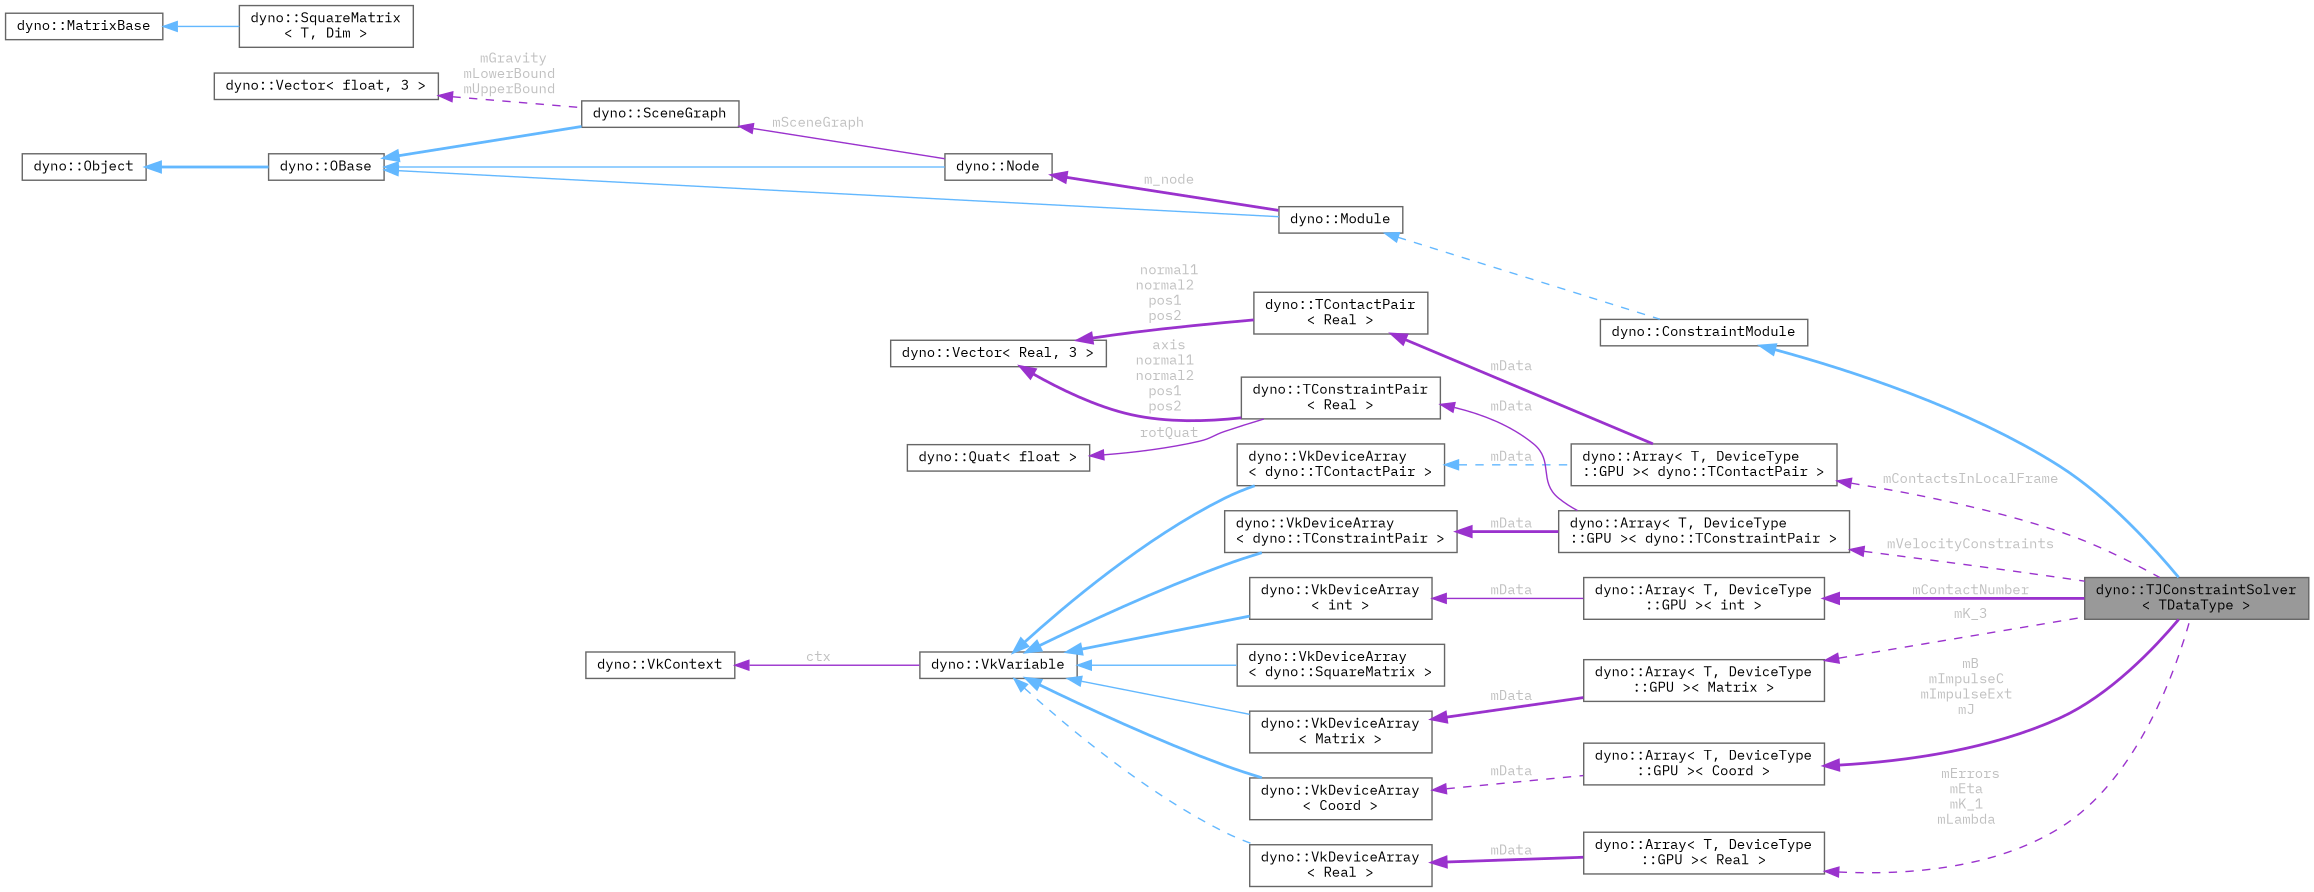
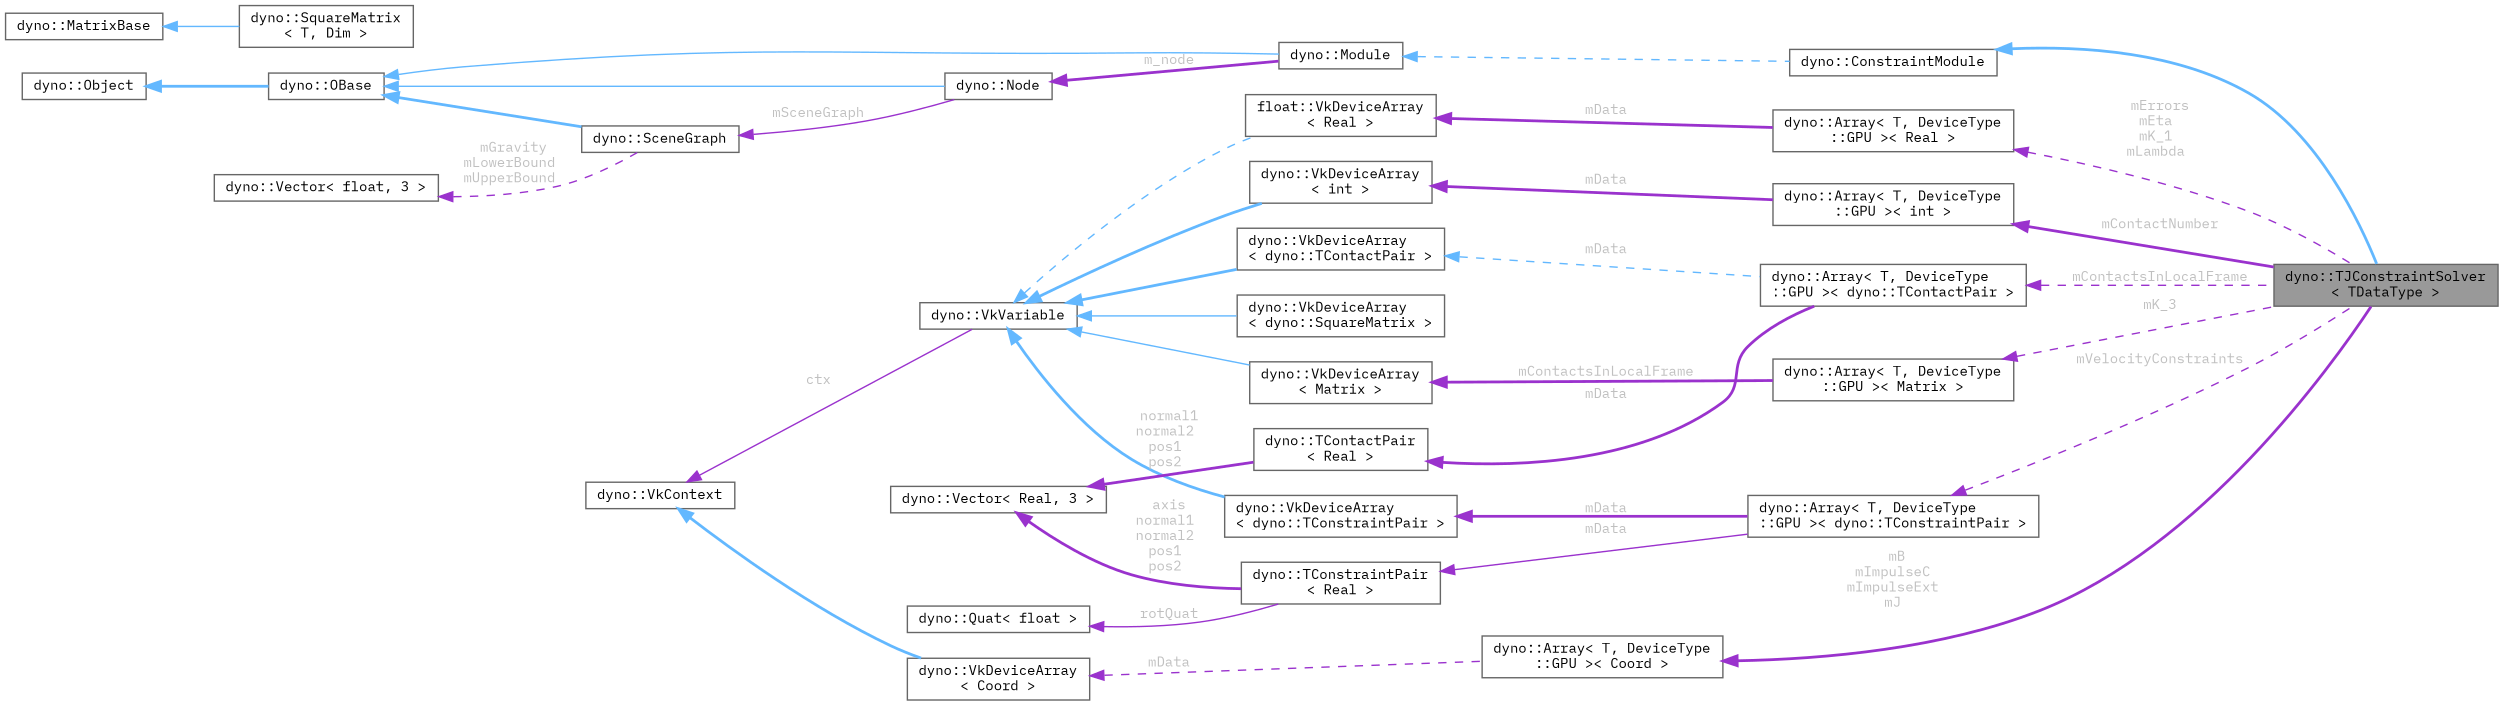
edge "dyno::Array< T, DeviceType ::GPU >< int >" -> "dyno::VkDeviceArray < int >": style solid -> bold
edge "dyno::Array< T, DeviceType ::GPU >< Matrix >" -> "dyno::VkDeviceArray < Matrix >": label " mData" -> " mContactsInLocalFrame"
edge "dyno::VkDeviceArray < Coord >" -> "dyno::VkVariable": now "dyno::VkDeviceArray < Coord >" -> "dyno::VkContext"
node "dyno::VkDeviceArray < Real >": label "dyno::VkDeviceArray < Real >" -> "float::VkDeviceArray < Real >"
